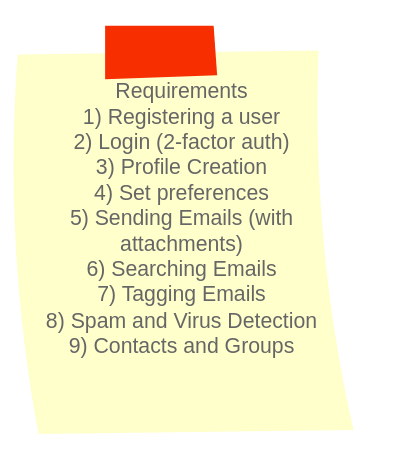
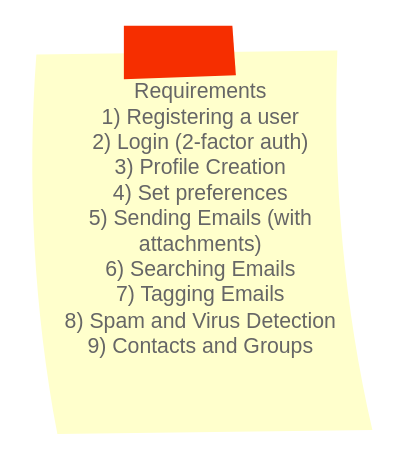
node "Requirements 1) Registering a user 2) Login (2-factor auth) 3) Profile Creation 4) Set preferences 5) Sending Emails (with attachments) 6) Searching Emails 7) Tagging Emails 8) Spam and Virus Detection 9) Contacts and Groups": moved (182, 232) -> (201, 232)
